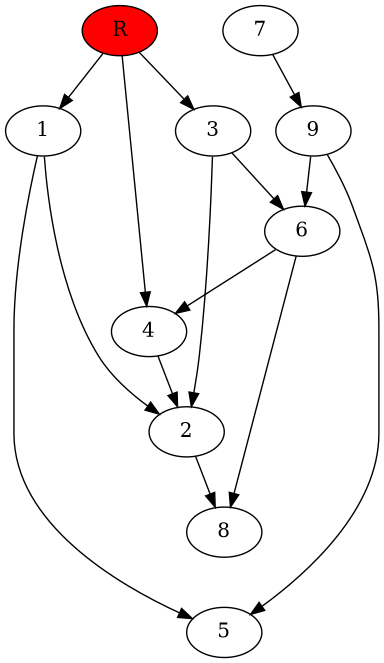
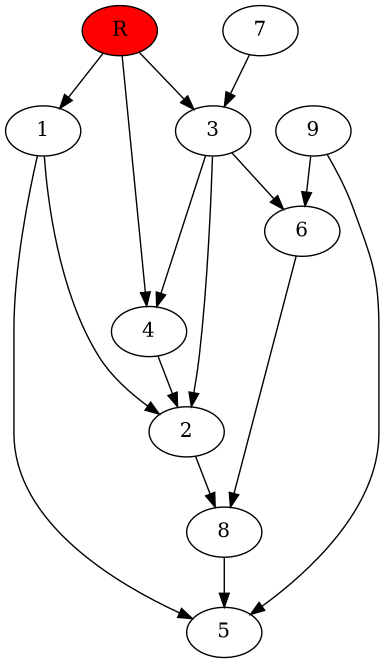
edge "7" -> "9": now "7" -> "3"
edge "6" -> "4": now "3" -> "4"
edge "8" -> "5": added
